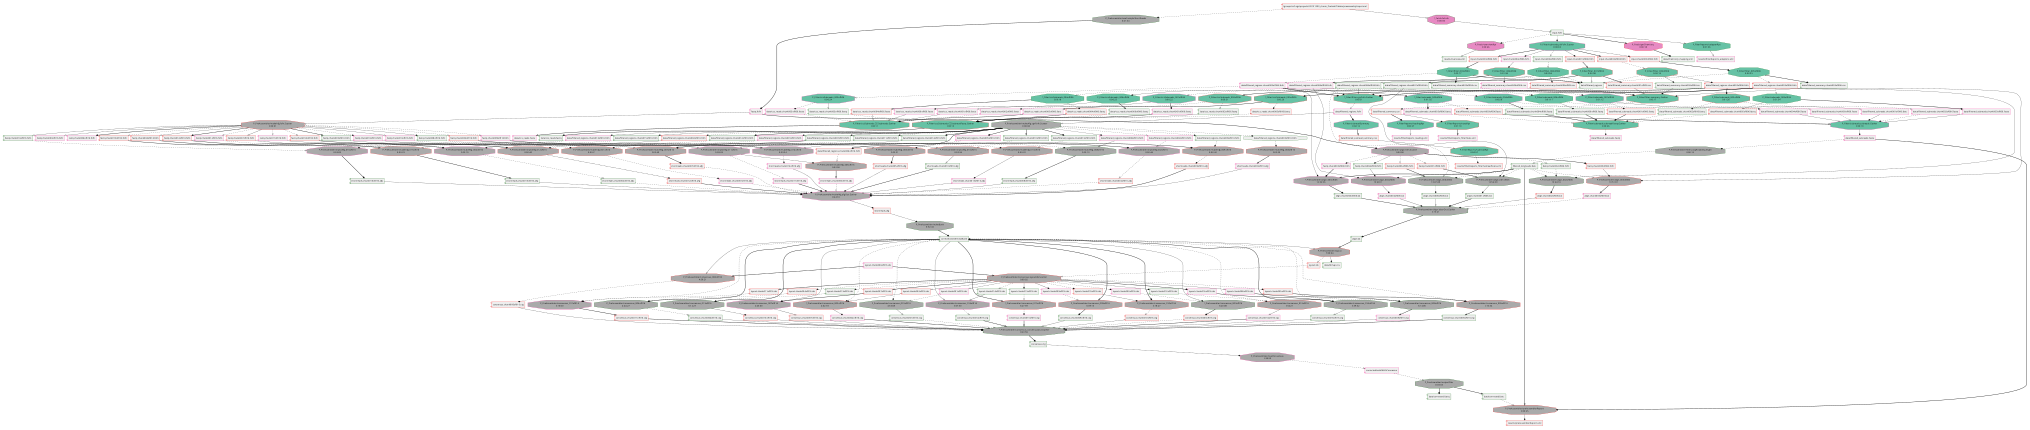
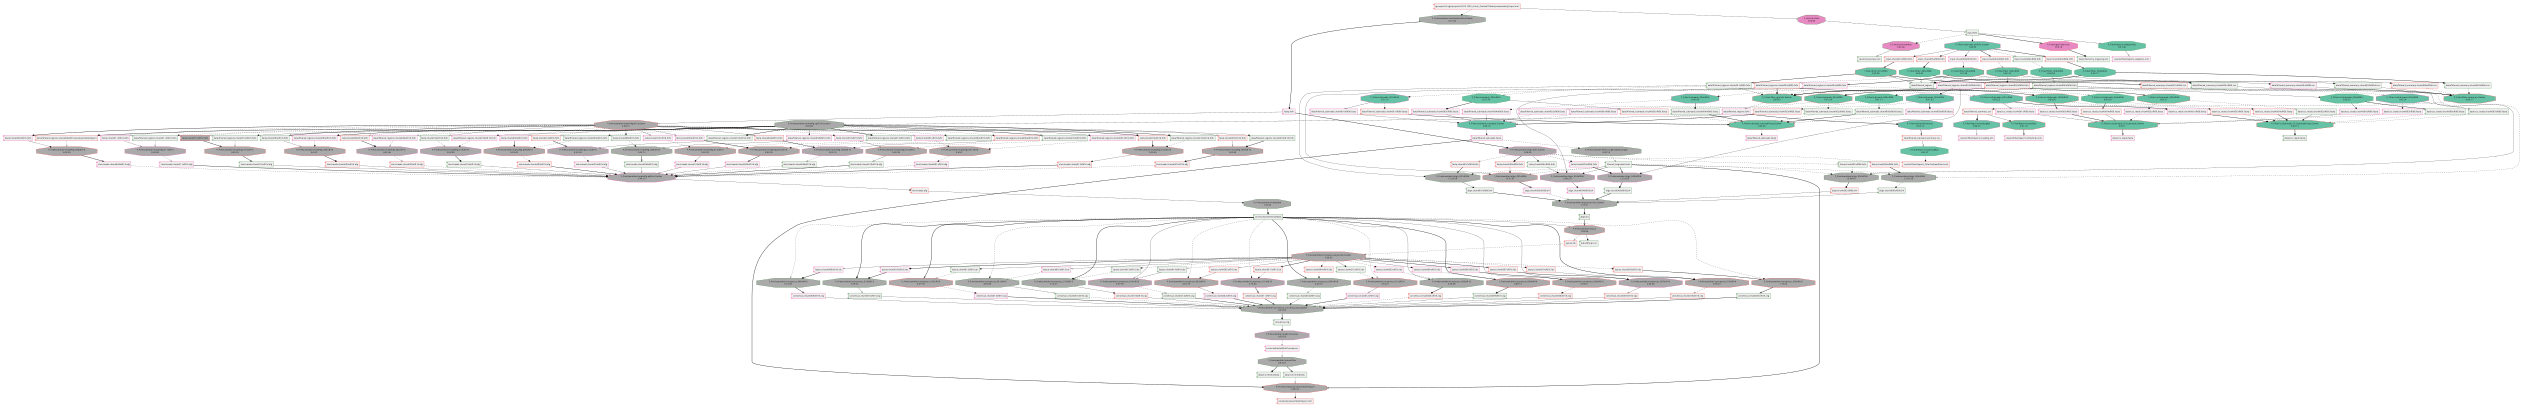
node "fastq.chunk015of016.fofn": fillcolor #eeeeee -> #aaaaaa
node "data/filtered_regions.chunk003of016.fofn": shape octagon -> component
edge "fastq.chunk003of016.fofn" -> "P_PreAssembler/makeAfg_003of016 0:02:20": added
node "data/filtered_regions.chunk006of016.fofn": label "data/filtered_regions.chunk006of016.fofn" -> "data/filtered_regions.chunk006of016.preAssemblerReport"
node "P_FilterReports/subreadRpt 0:00:57": color red -> darkgreen
edge "P_PreAssembler/makeAfg_011of016 0:03:05" -> "P_PreAssembler/makeAfg_006of016 0:02:50": now "fastq.chunk006of016.fofn" -> "P_PreAssembler/makeAfg_006of016 0:02:50"
edge "P_PreAssembler/consensus_016of016 3:39:32" -> "corrected.bnk#InitialBank": reversed
edge "layout.chunk006of016.ids" -> "P_PreAssembler/consensus.layoutIds.Scatter 0:00:02": reversed
